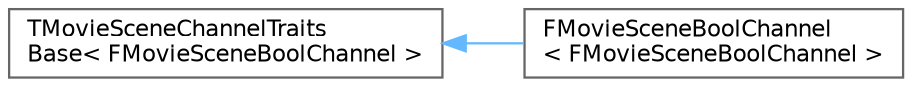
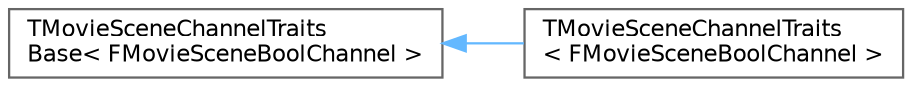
node "FMovieSceneBoolChannel < FMovieSceneBoolChannel >": label "FMovieSceneBoolChannel < FMovieSceneBoolChannel >" -> "TMovieSceneChannelTraits < FMovieSceneBoolChannel >"
